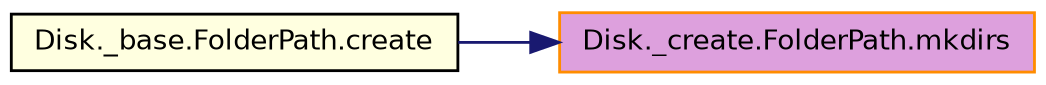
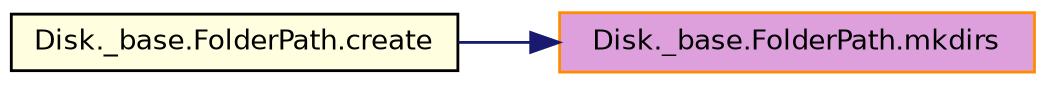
node "Disk._create.FolderPath.mkdirs": label "Disk._create.FolderPath.mkdirs" -> "Disk._base.FolderPath.mkdirs"
